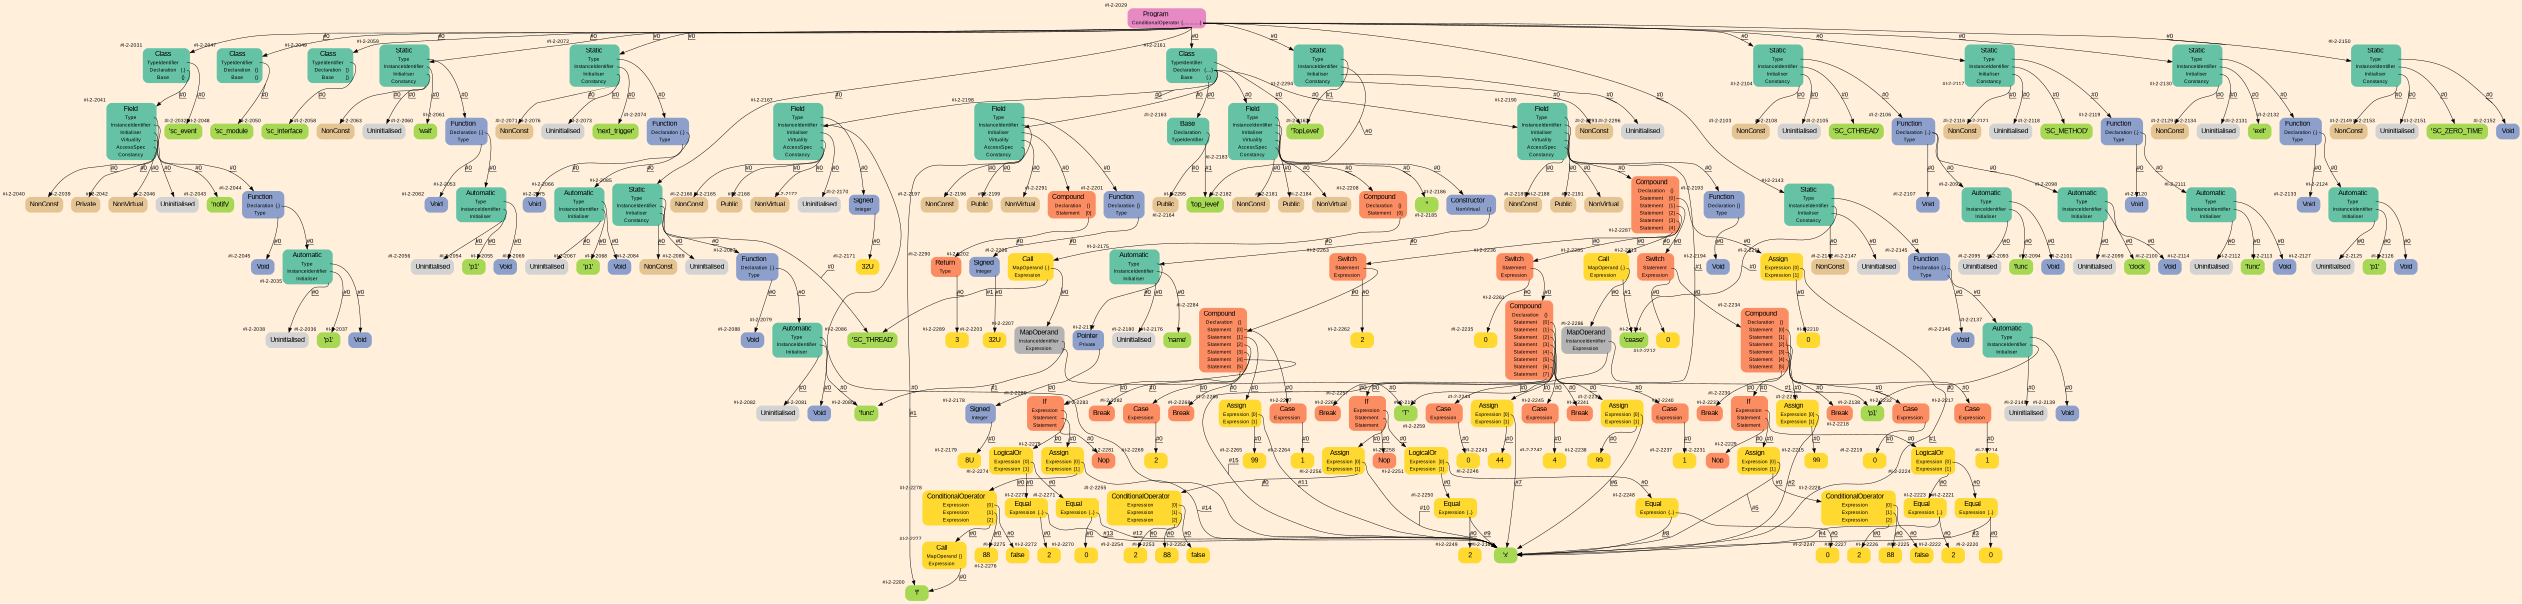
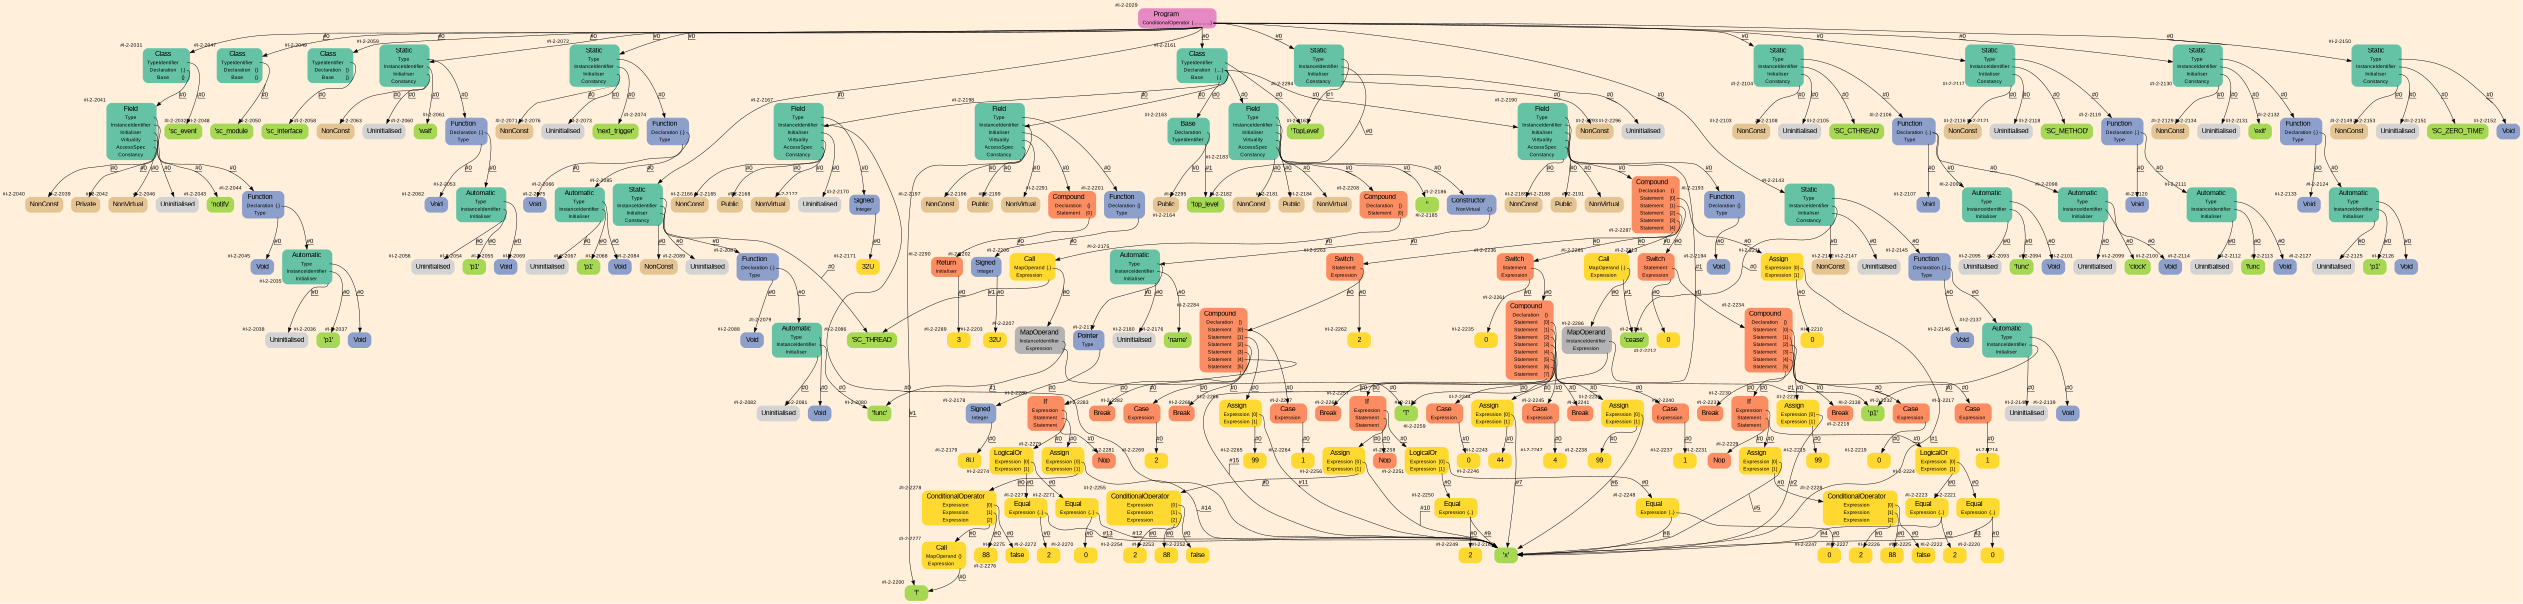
node "Return": text "Type" -> "Initialiser"
node "Pointer": text "Private" -> "Type"
